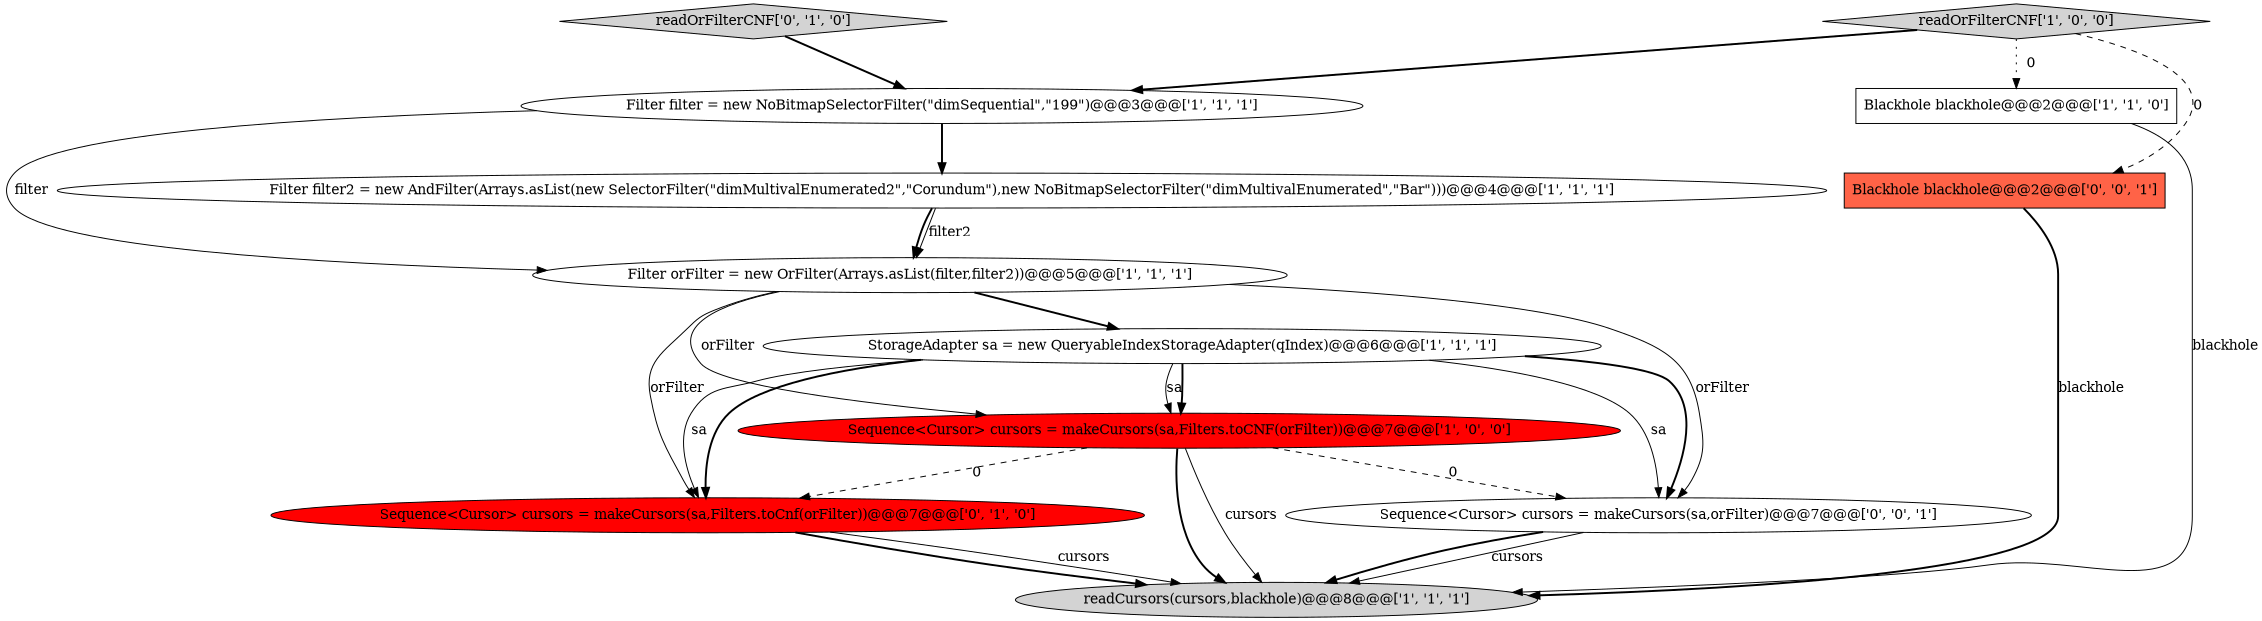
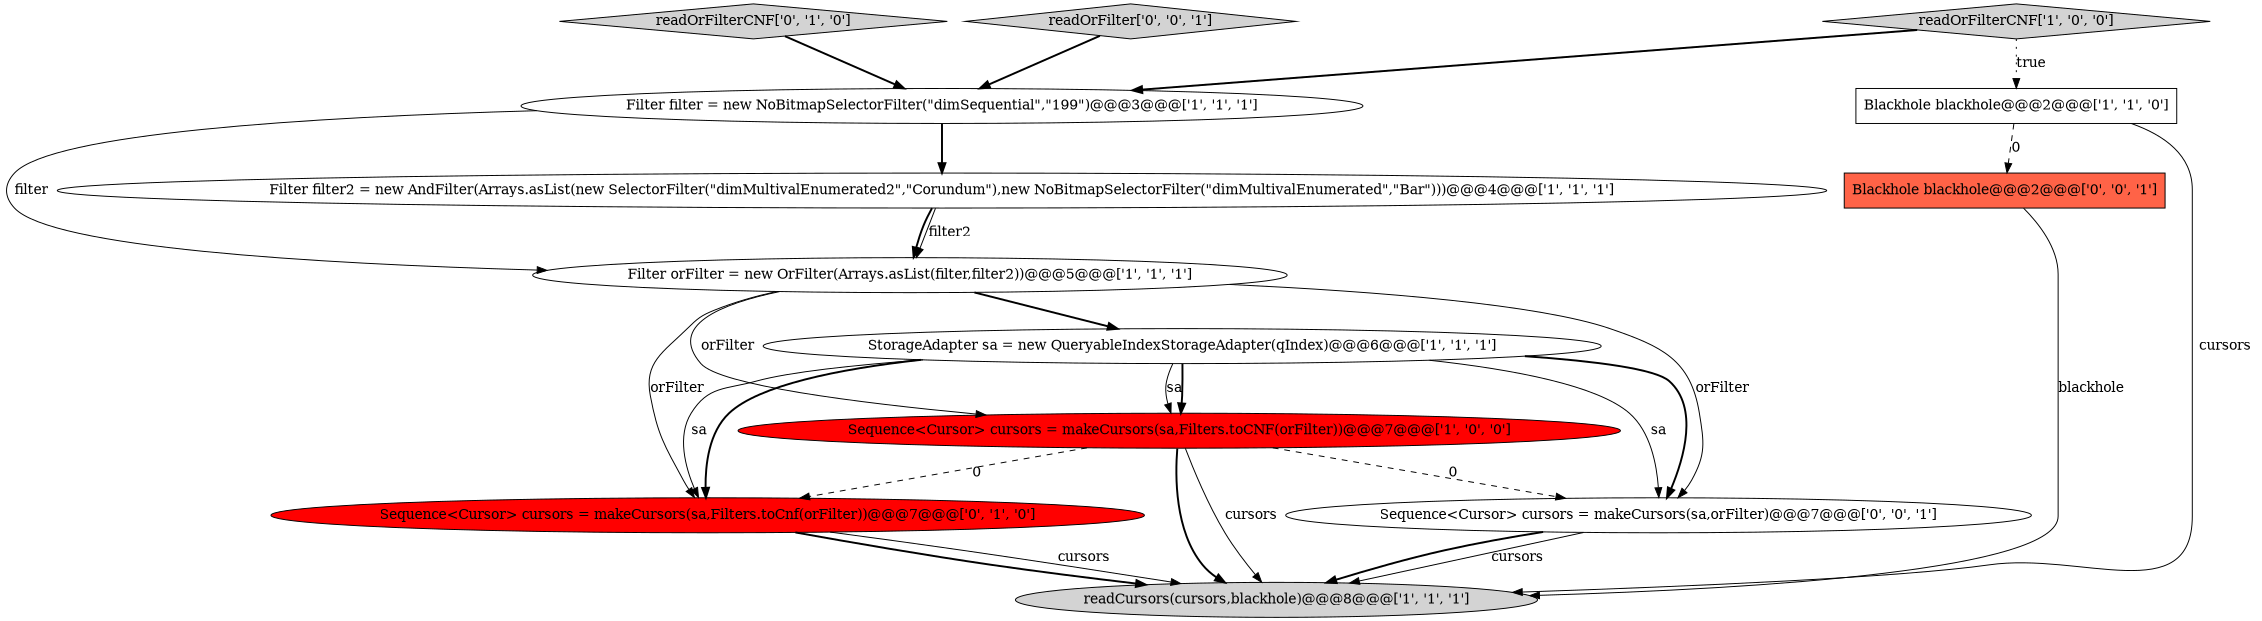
node "readOrFilter['0', '0', '1']": added
edge "readOrFilterCNF['1', '0', '0']" -> "Blackhole blackhole@@@2@@@['1', '1', '0']": label "0" -> "true"
edge "readOrFilterCNF['1', '0', '0']" -> "Blackhole blackhole@@@2@@@['0', '0', '1']": now "Blackhole blackhole@@@2@@@['1', '1', '0']" -> "Blackhole blackhole@@@2@@@['0', '0', '1']"
edge "Blackhole blackhole@@@2@@@['1', '1', '0']" -> "readCursors(cursors,blackhole)@@@8@@@['1', '1', '1']": label "blackhole" -> "cursors"
edge "Blackhole blackhole@@@2@@@['0', '0', '1']" -> "readCursors(cursors,blackhole)@@@8@@@['1', '1', '1']": style bold -> solid
